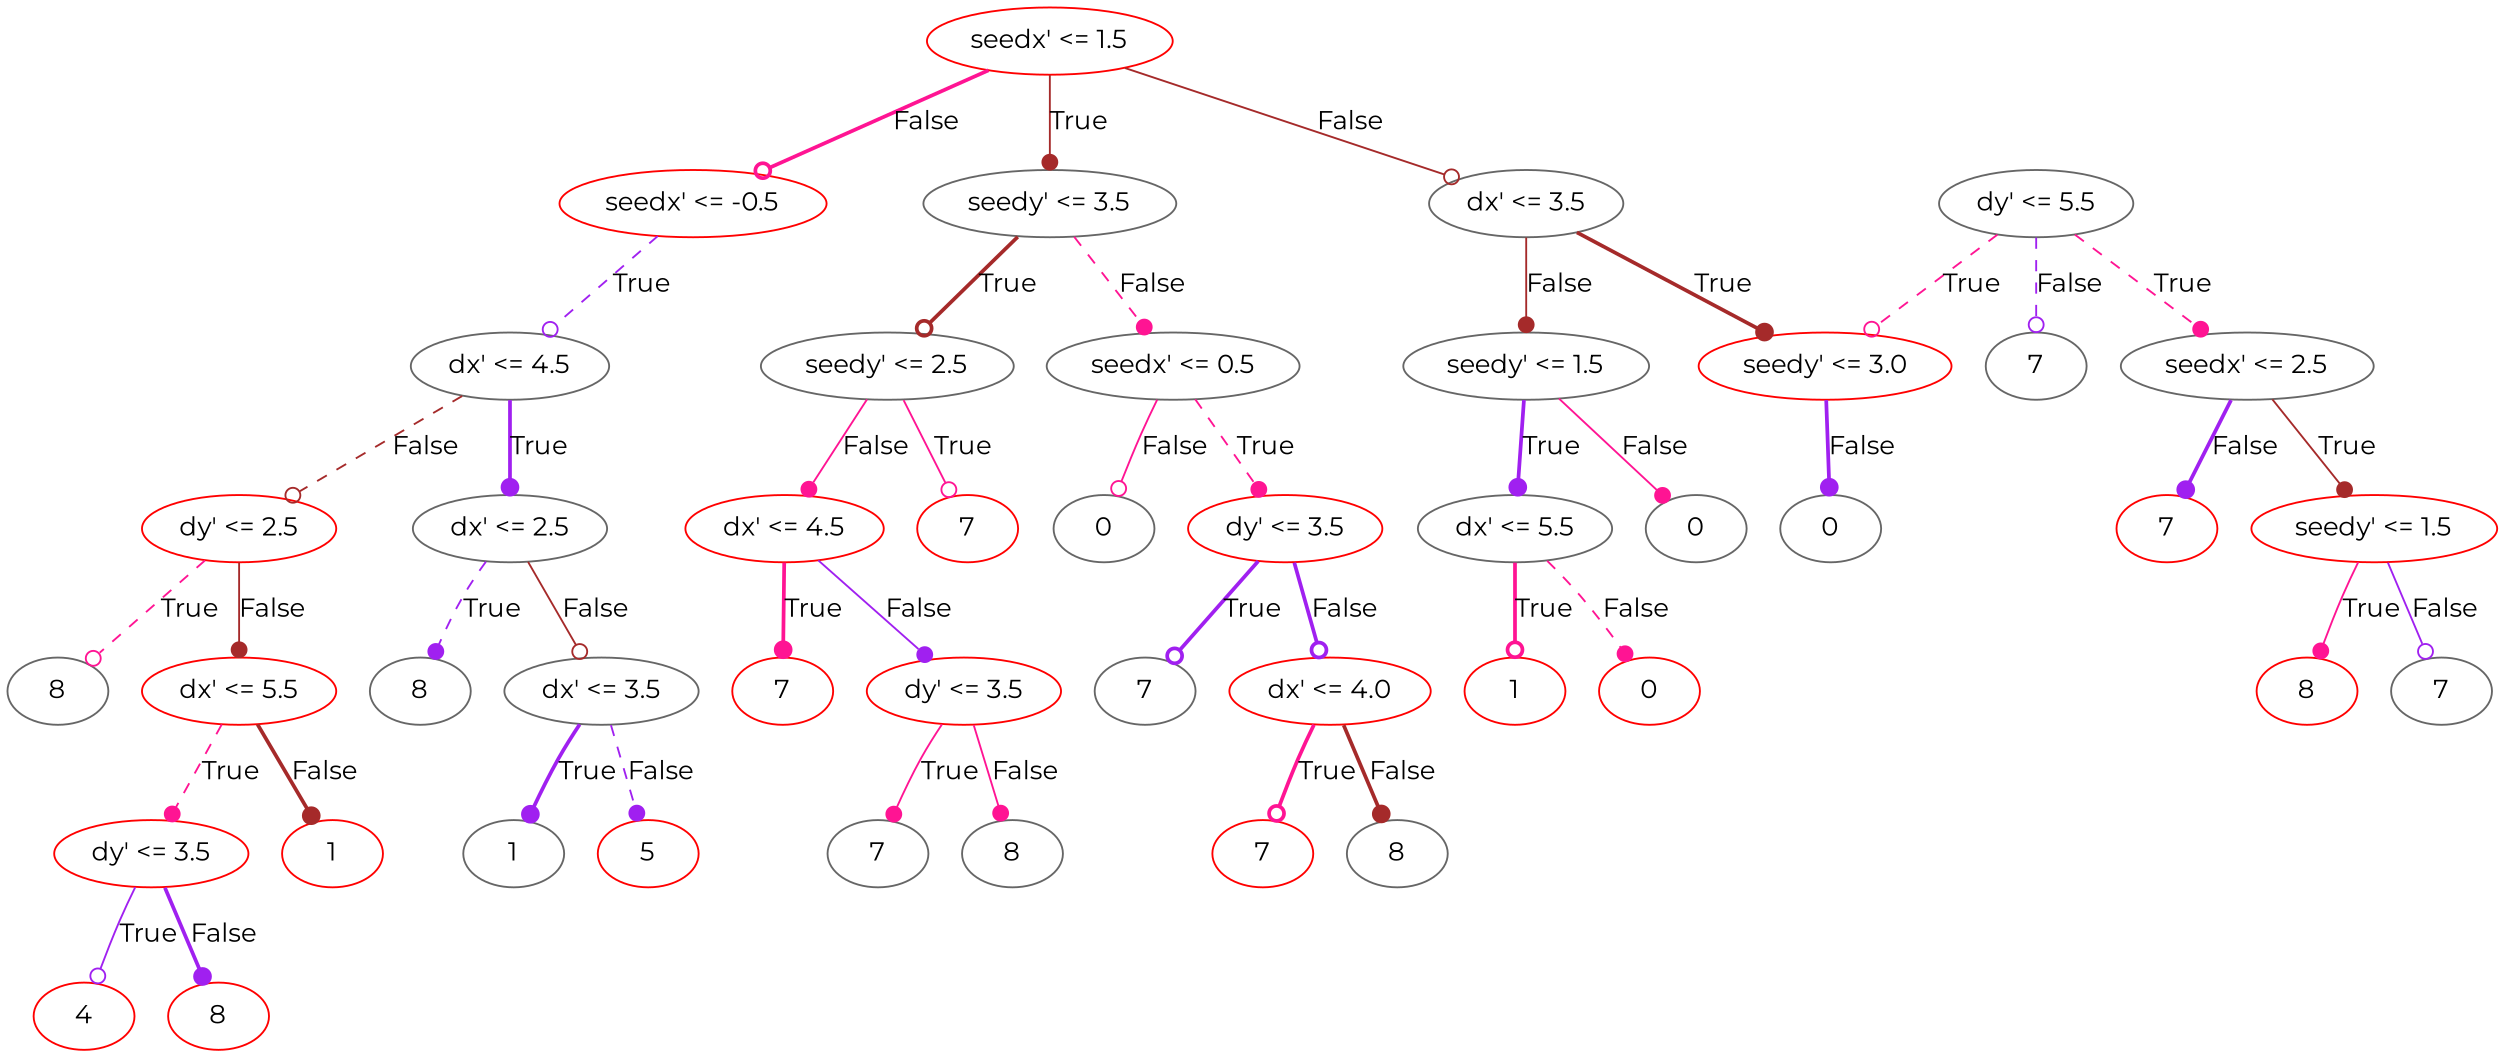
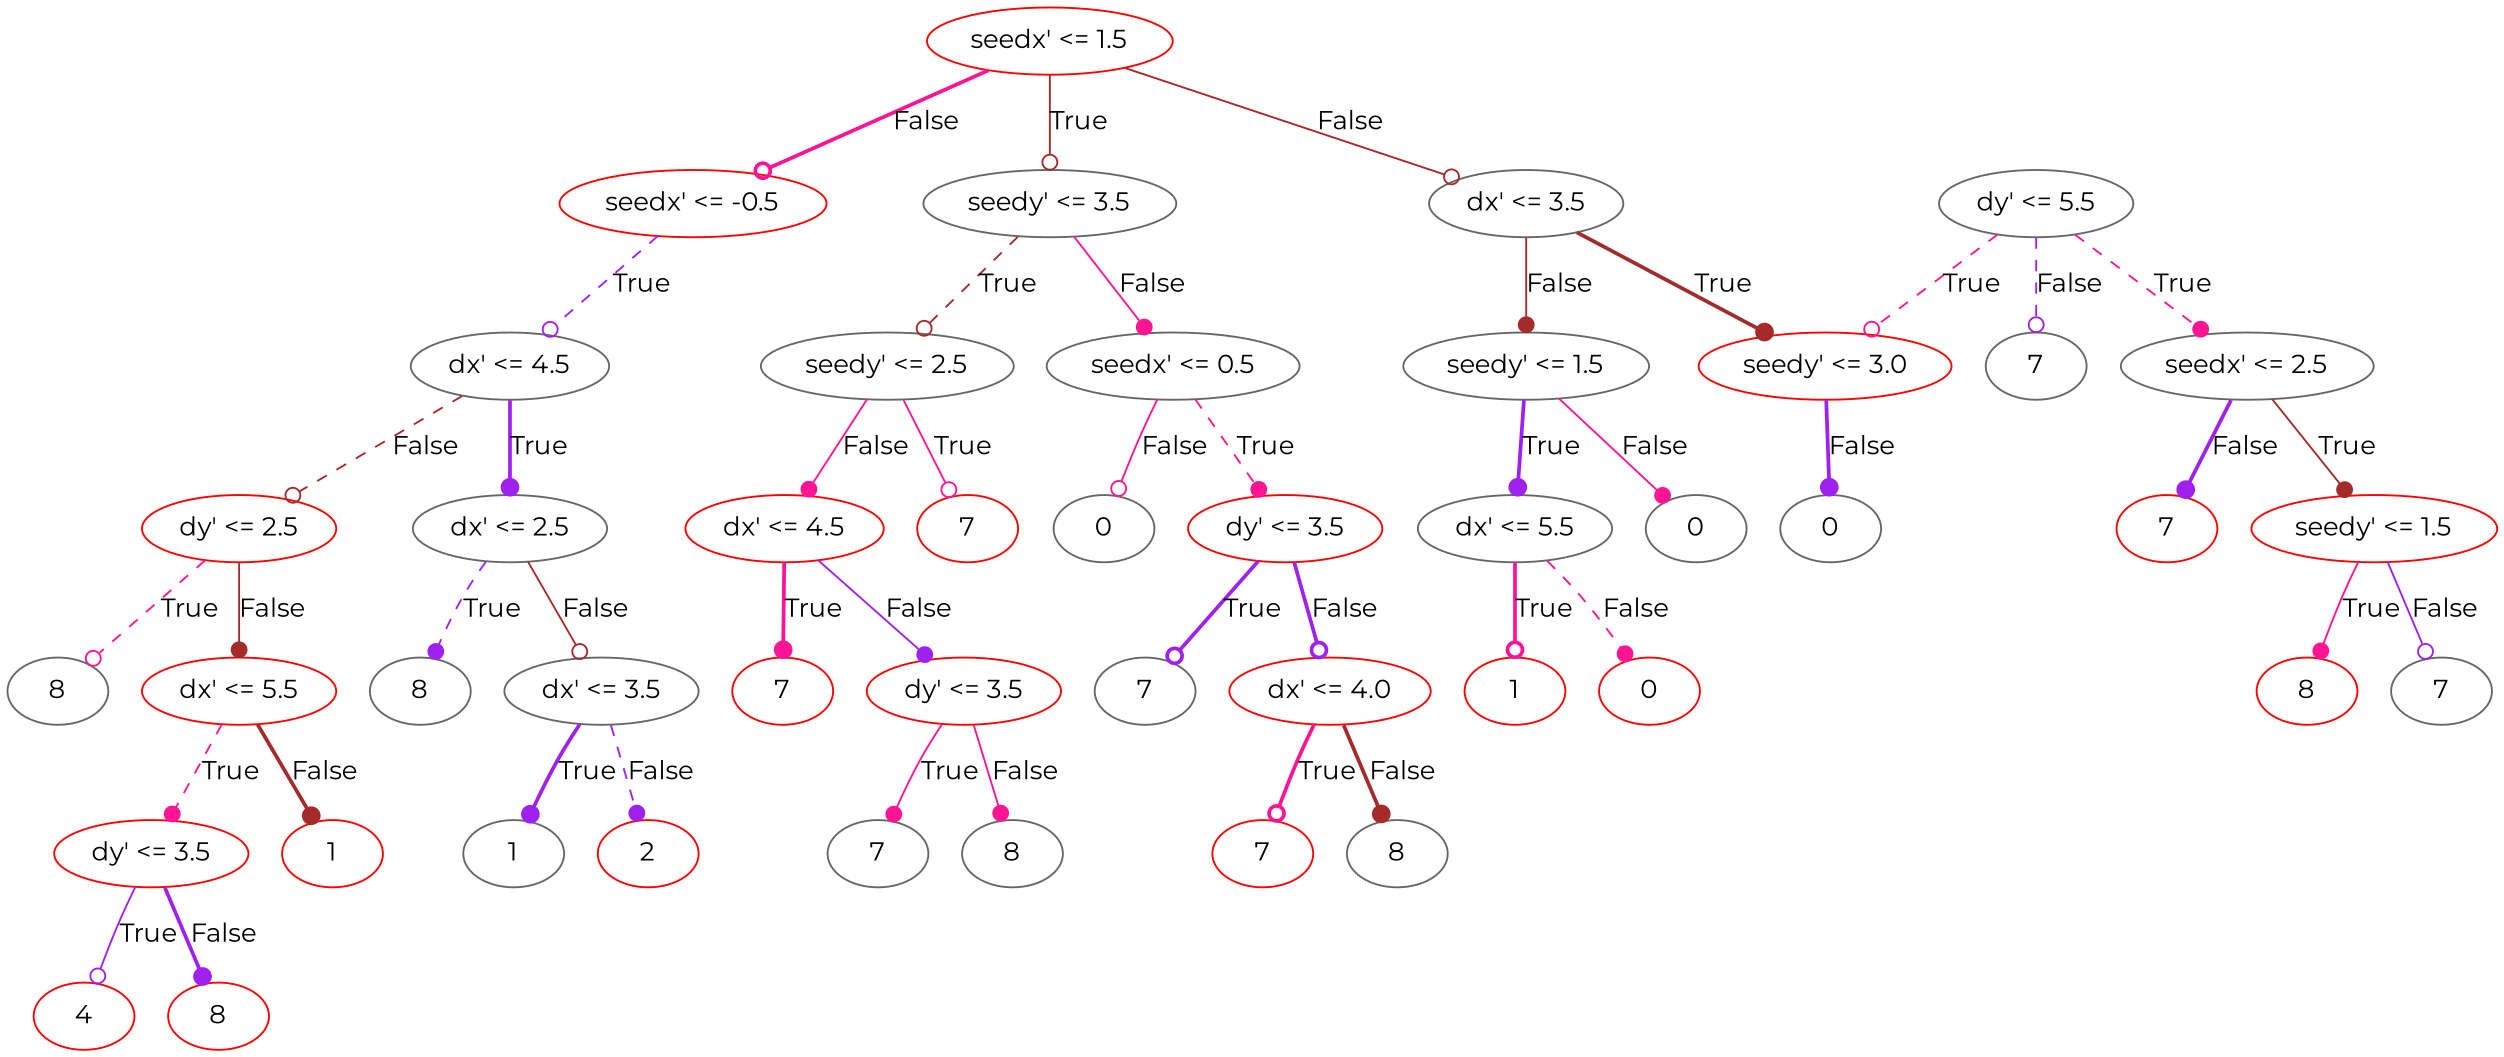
edge "seedx' <= 1.5" -> "seedy' <= 3.5": arrowhead dot -> odot
edge "seedy' <= 3.5" -> "seedx' <= 0.5": style dashed -> solid
edge "seedy' <= 3.5" -> "seedy' <= 2.5": style bold -> dashed
node "5": label "5" -> "2"
